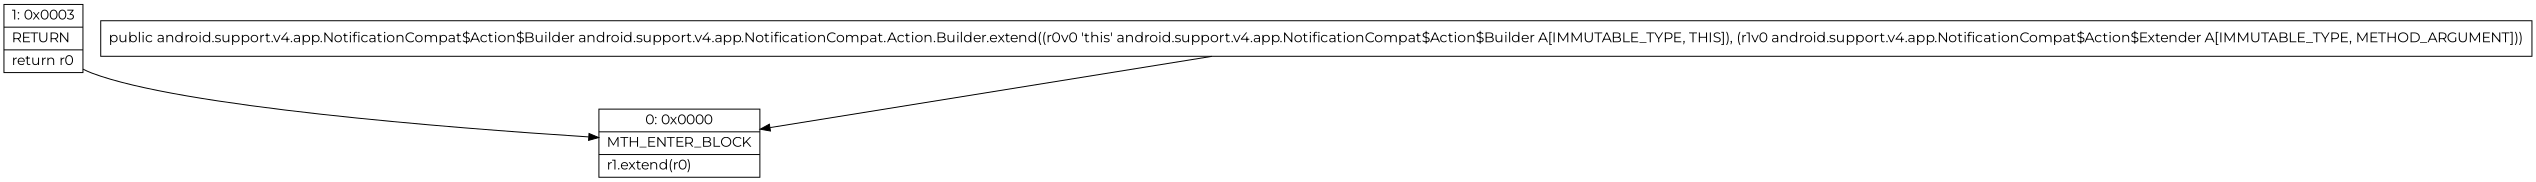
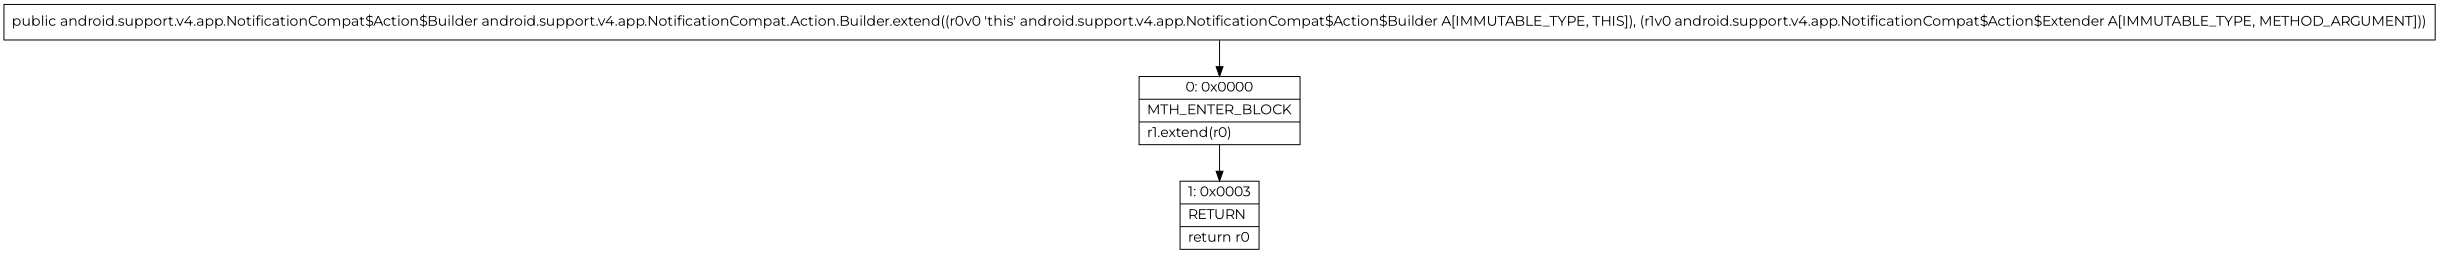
edge "1: 0x0003" -> "0: 0x0000": reversed
